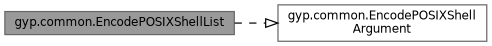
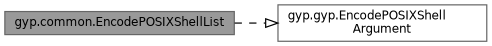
node "gyp.common.EncodePOSIXShell Argument": label "gyp.common.EncodePOSIXShell Argument" -> "gyp.gyp.EncodePOSIXShell Argument"
